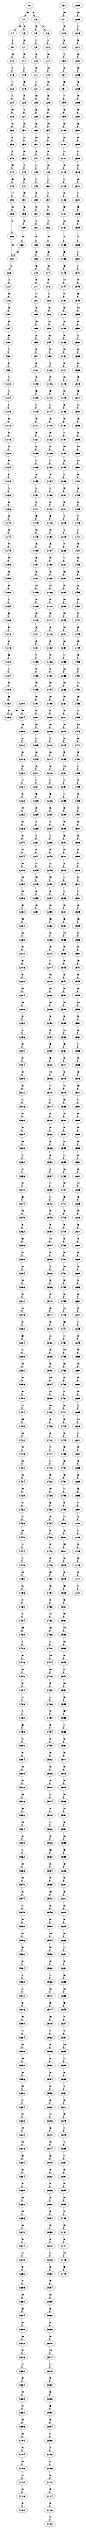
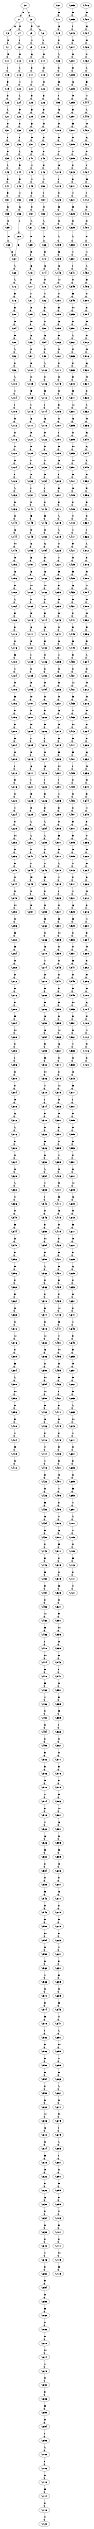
edge "S200" -> "S196": reversed
edge "S412" -> "S416": removed, label "K"
